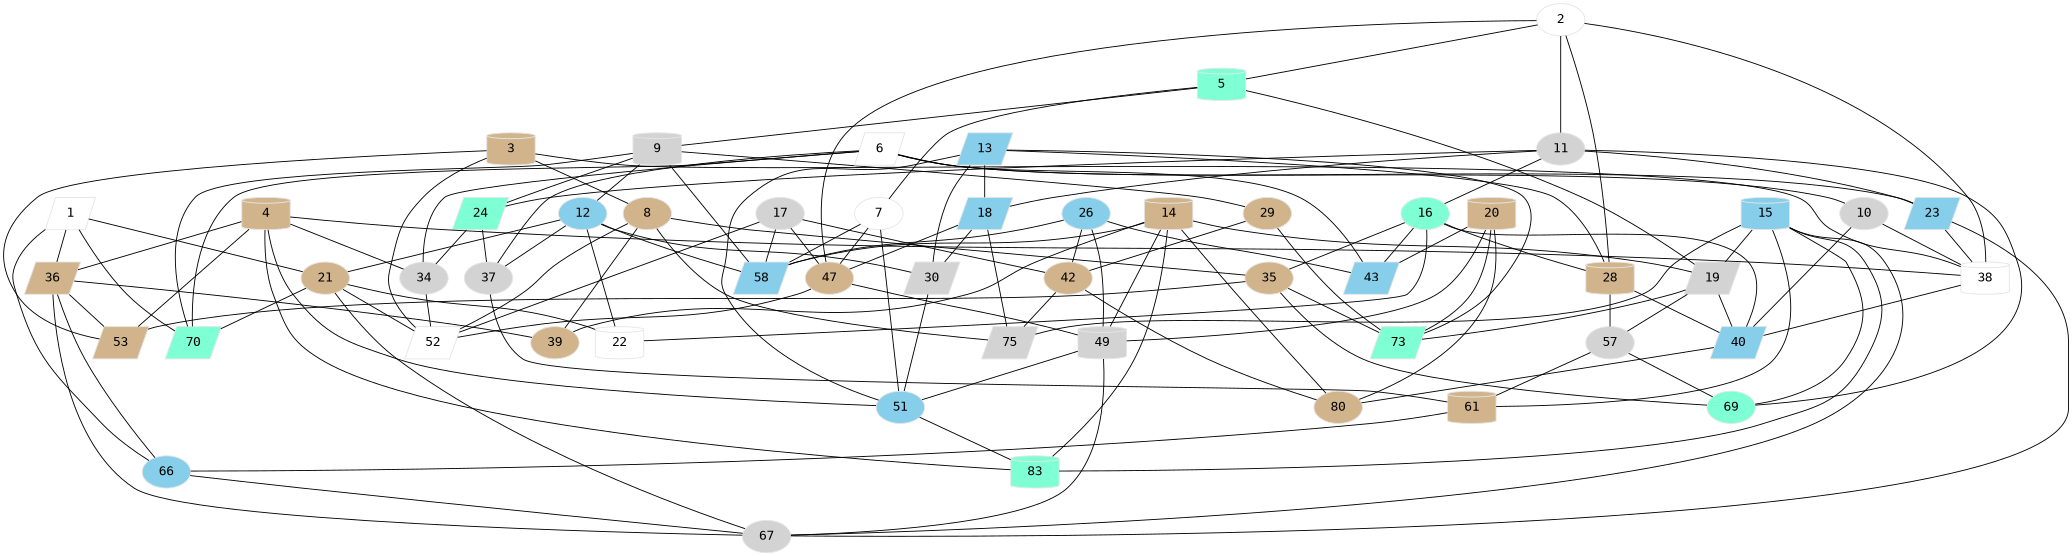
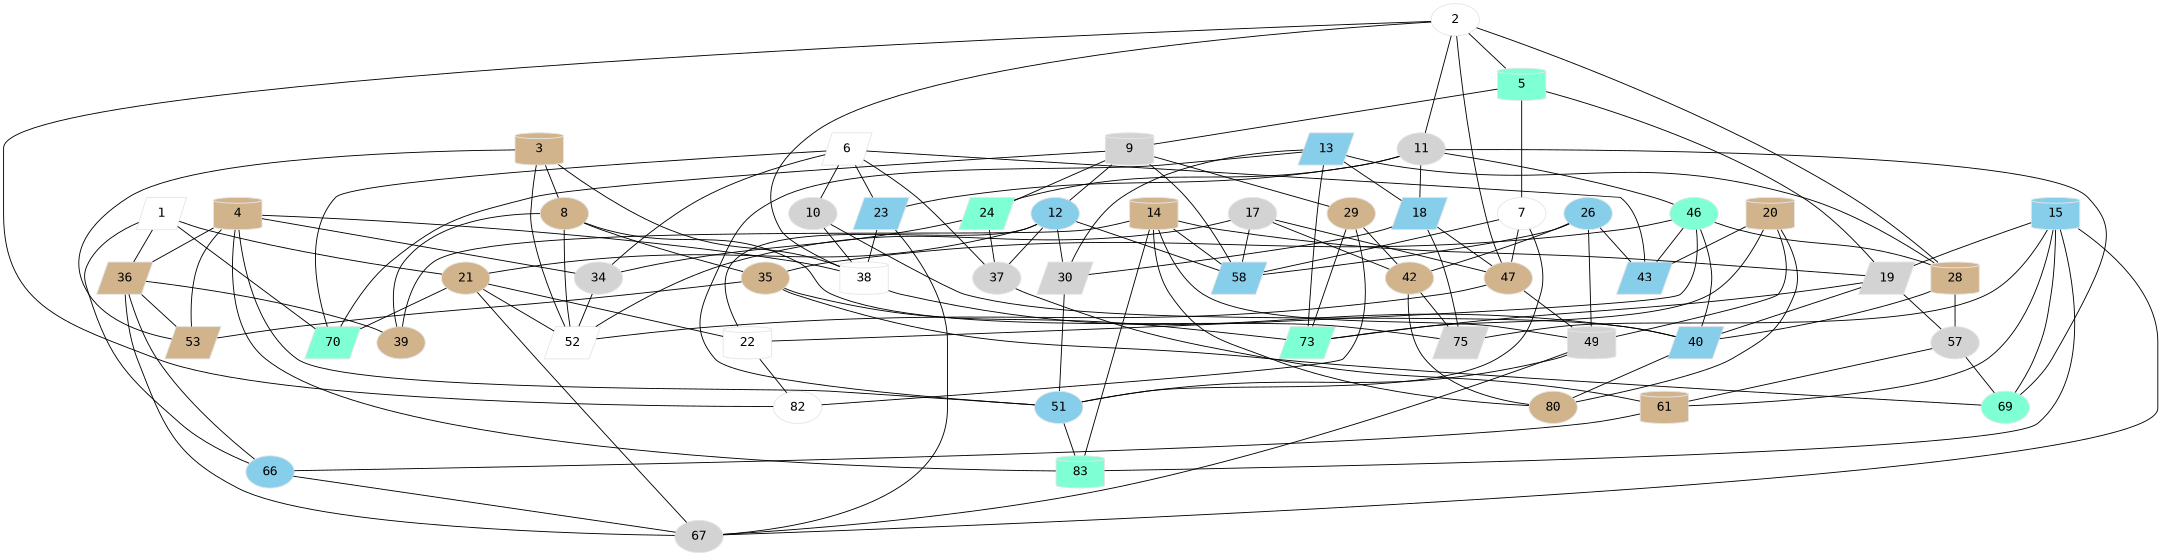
node "16": label "16" -> "46"
node "82": added
